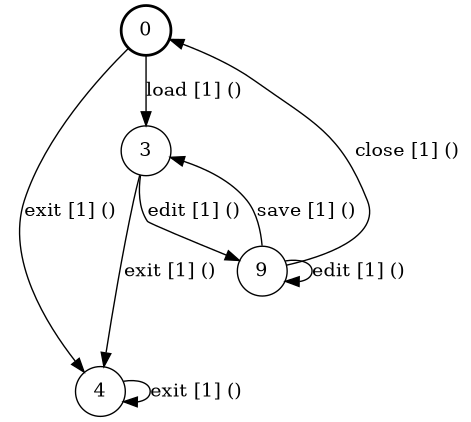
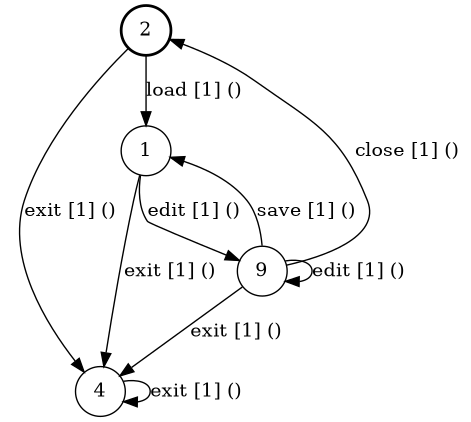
node "0": label "0" -> "2"
node "3": label "3" -> "1"
edge "9" -> "4": added, label "exit [1] ()"
